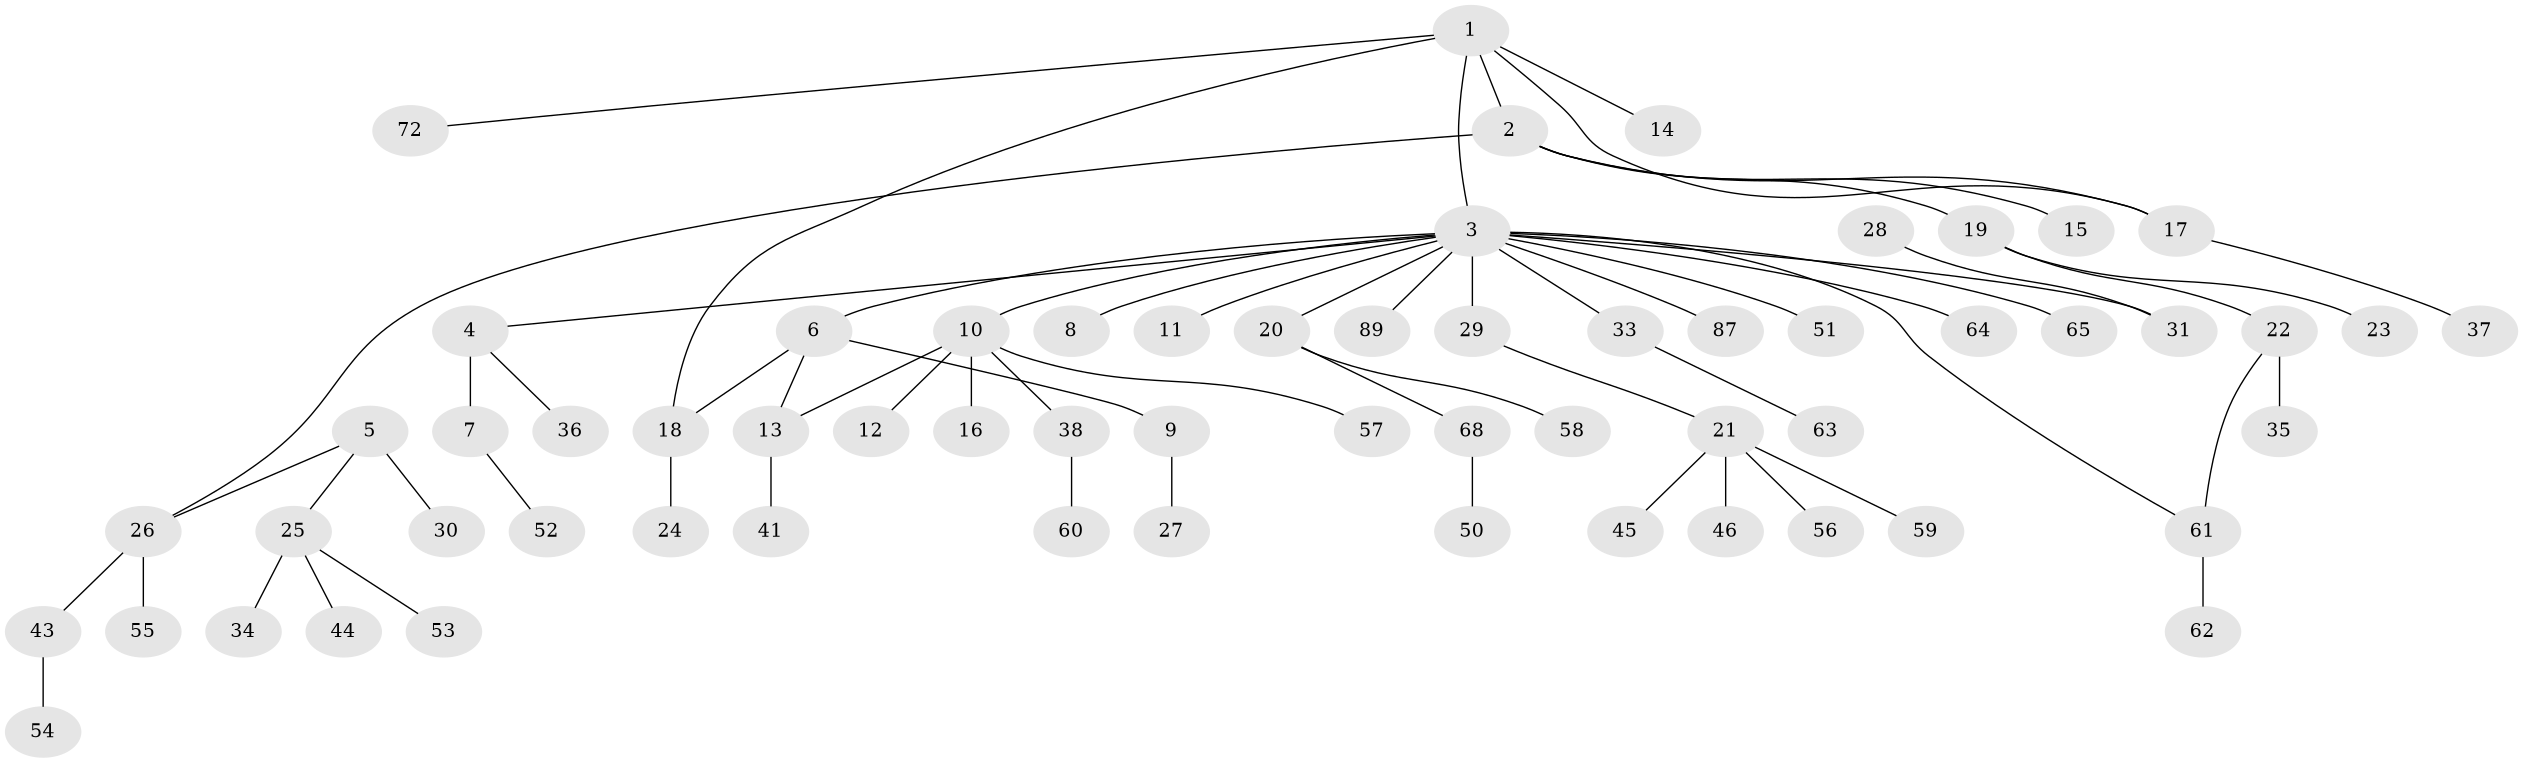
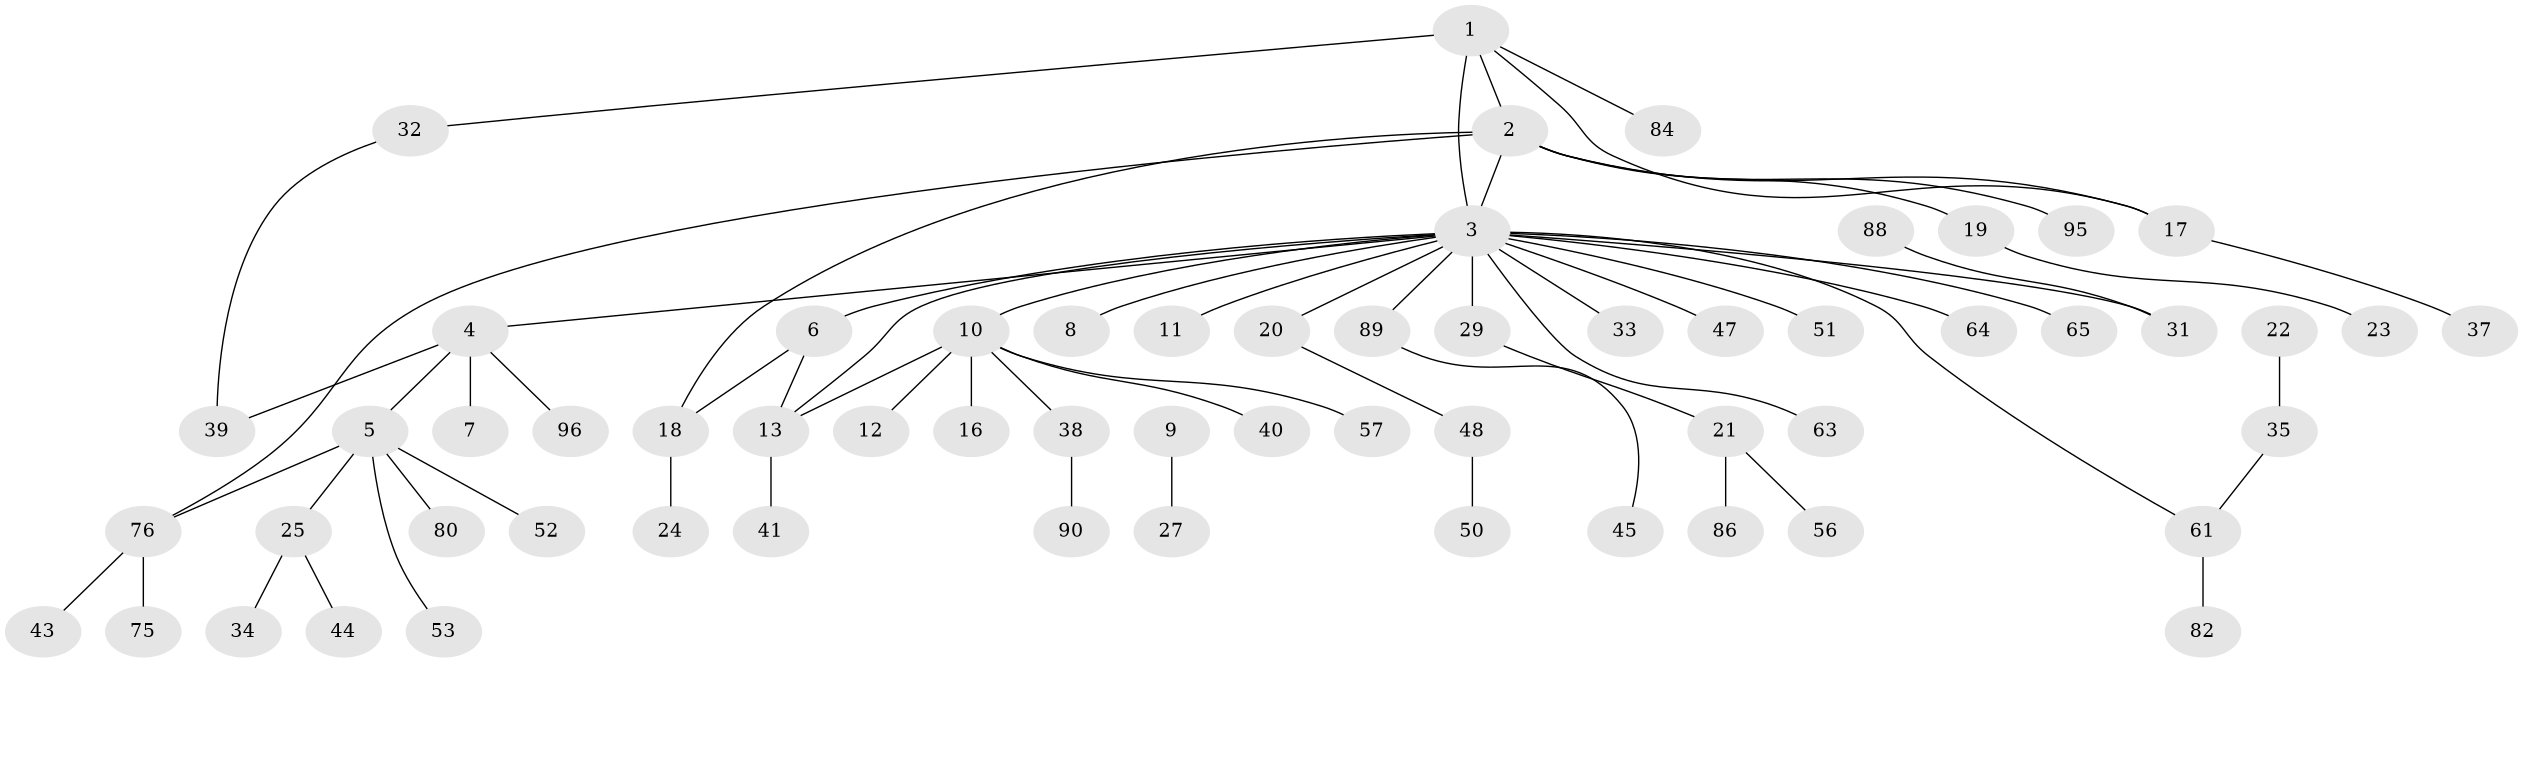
node "72": label "72" -> "32"
node "14": label "14" -> "84"
edge "1" -- "18": now "2" -- "18"
edge "2" -- "3": added
node "28": label "28" -> "88"
node "15": label "15" -> "95"
edge "19" -- "22": removed
edge "3" -- "13": added
node "87": label "87" -> "47"
edge "6" -- "9": removed
edge "4" -- "5": added
edge "33" -- "63": now "3" -- "63"
edge "22" -- "61": now "35" -- "61"
node "39": added
node "36": label "36" -> "96"
node "40": added
node "68": label "68" -> "48"
node "58": removed
edge "21" -- "45": now "89" -- "45"
edge "7" -- "52": now "5" -- "52"
node "26": label "26" -> "76"
node "30": label "30" -> "80"
node "60": label "60" -> "90"
node "46": label "46" -> "86"
node "59": removed
edge "25" -- "53": now "5" -- "53"
node "55": label "55" -> "75"
node "62": label "62" -> "82"
node "54": removed
